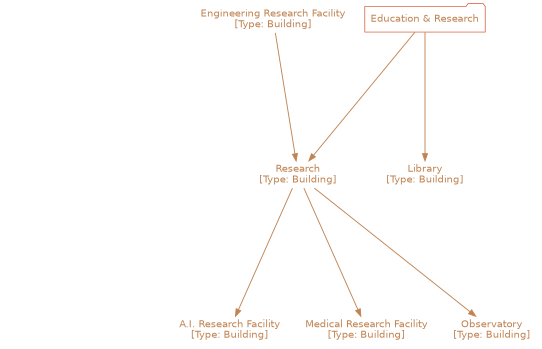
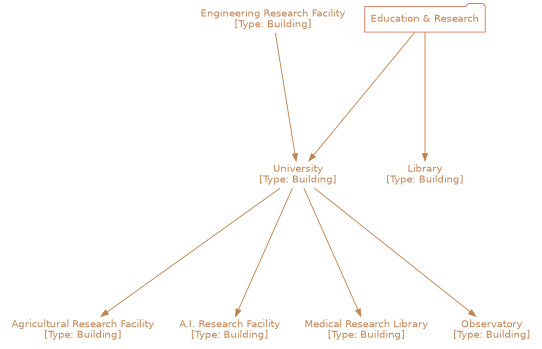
node "Research [Type: Building]": label "Research [Type: Building]" -> "University [Type: Building]"
node "Agricultural Research Facility [Type: Building]": added
node "Medical Research Facility [Type: Building]": label "Medical Research Facility [Type: Building]" -> "Medical Research Library [Type: Building]"
